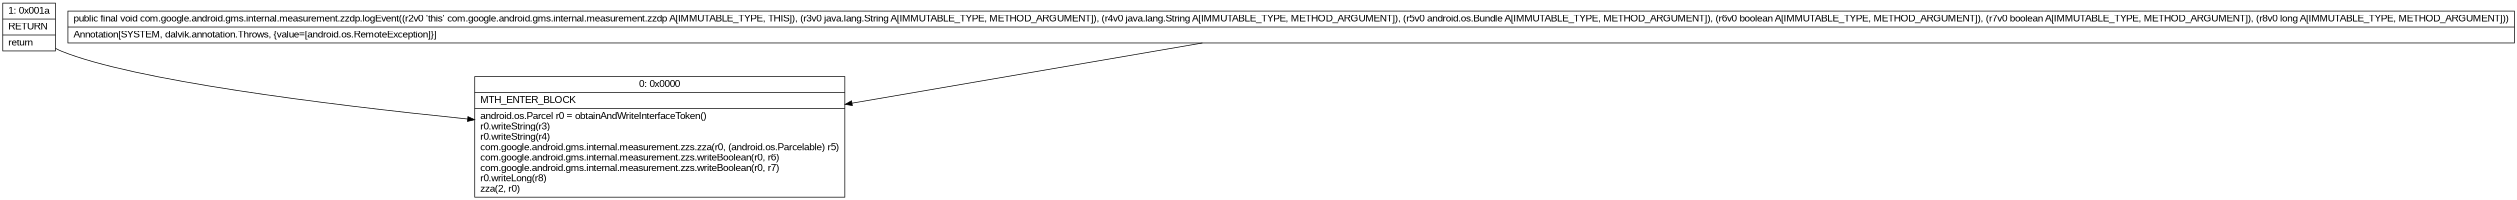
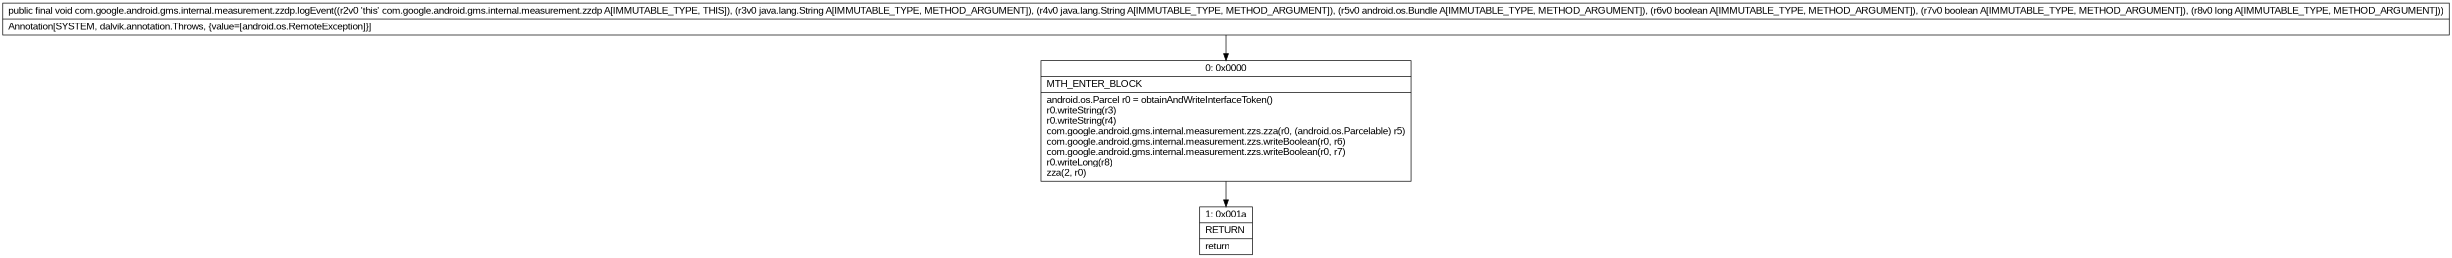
edge "1: 0x001a" -> "0: 0x0000": reversed
